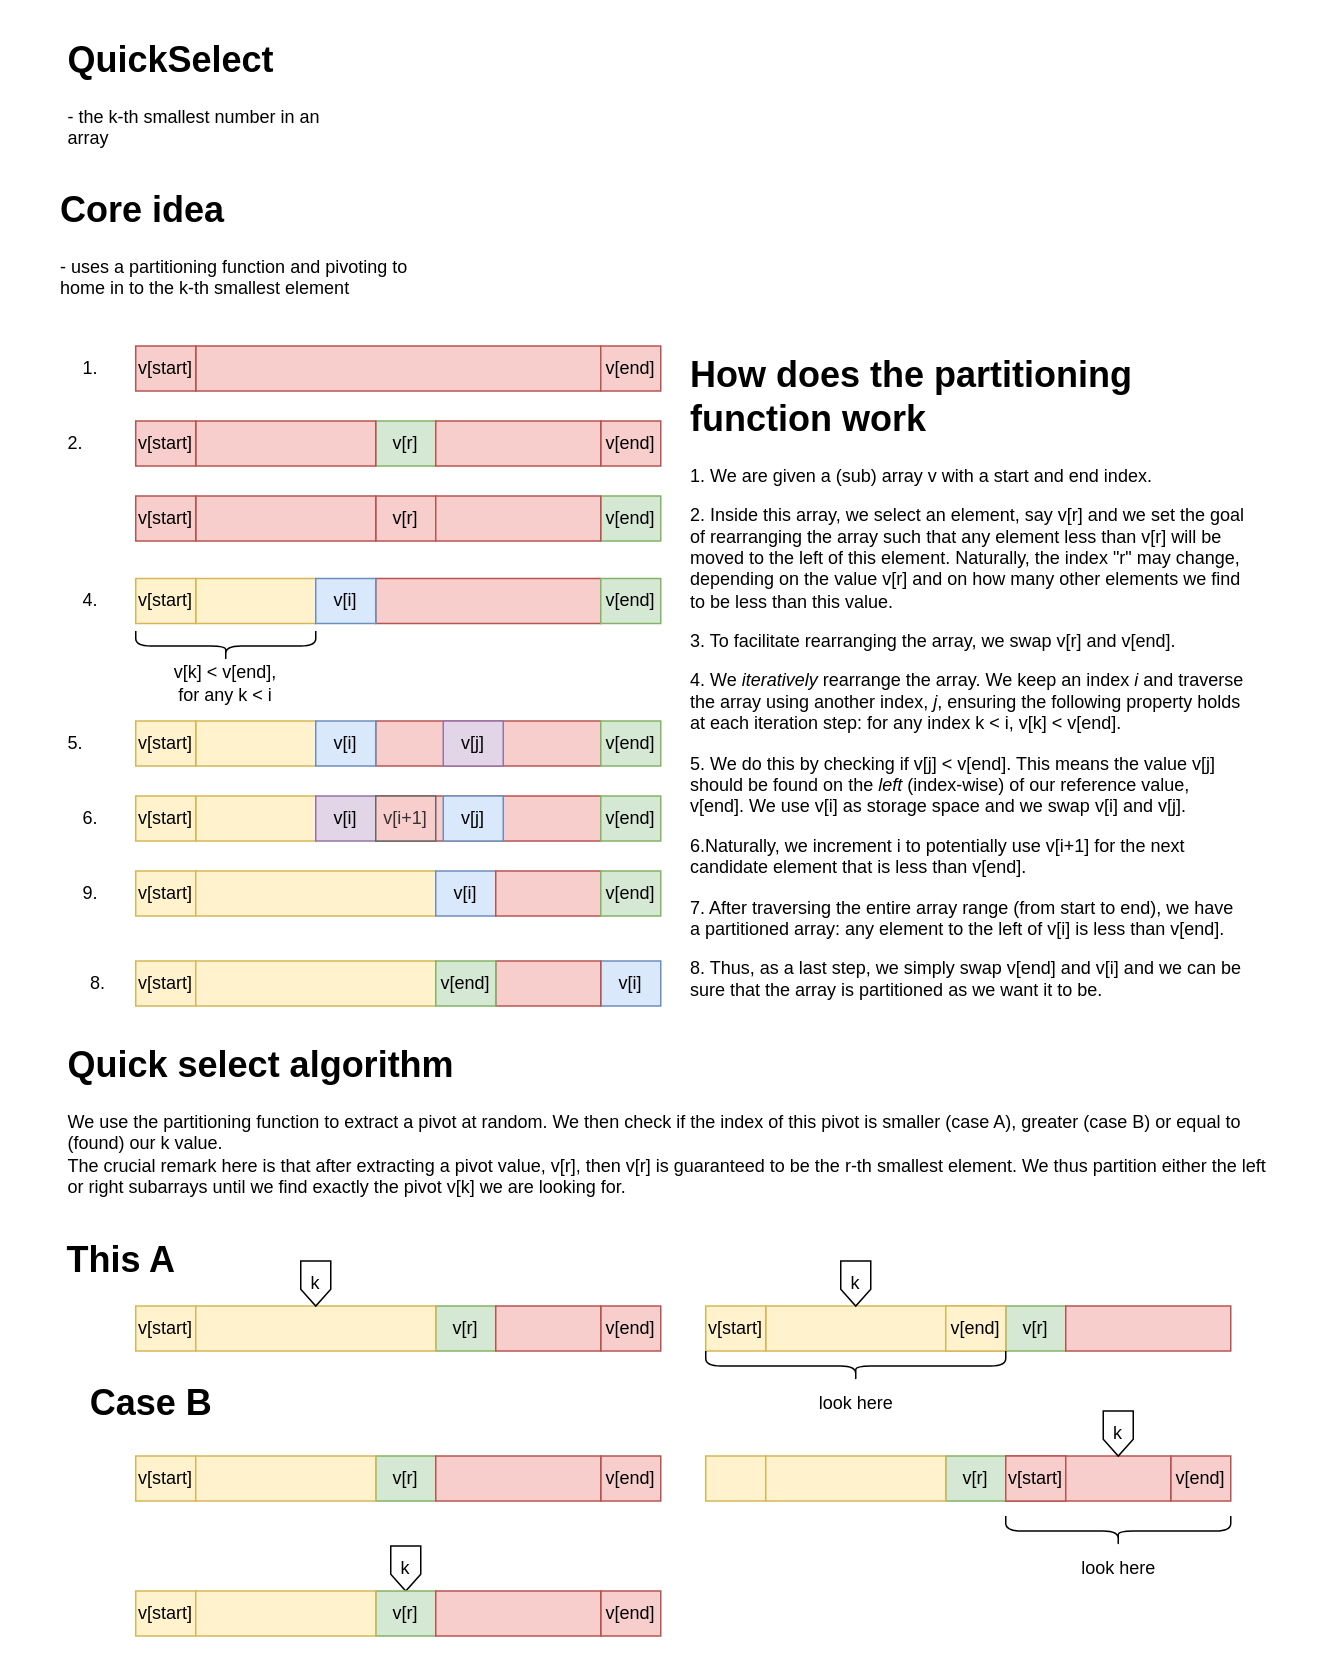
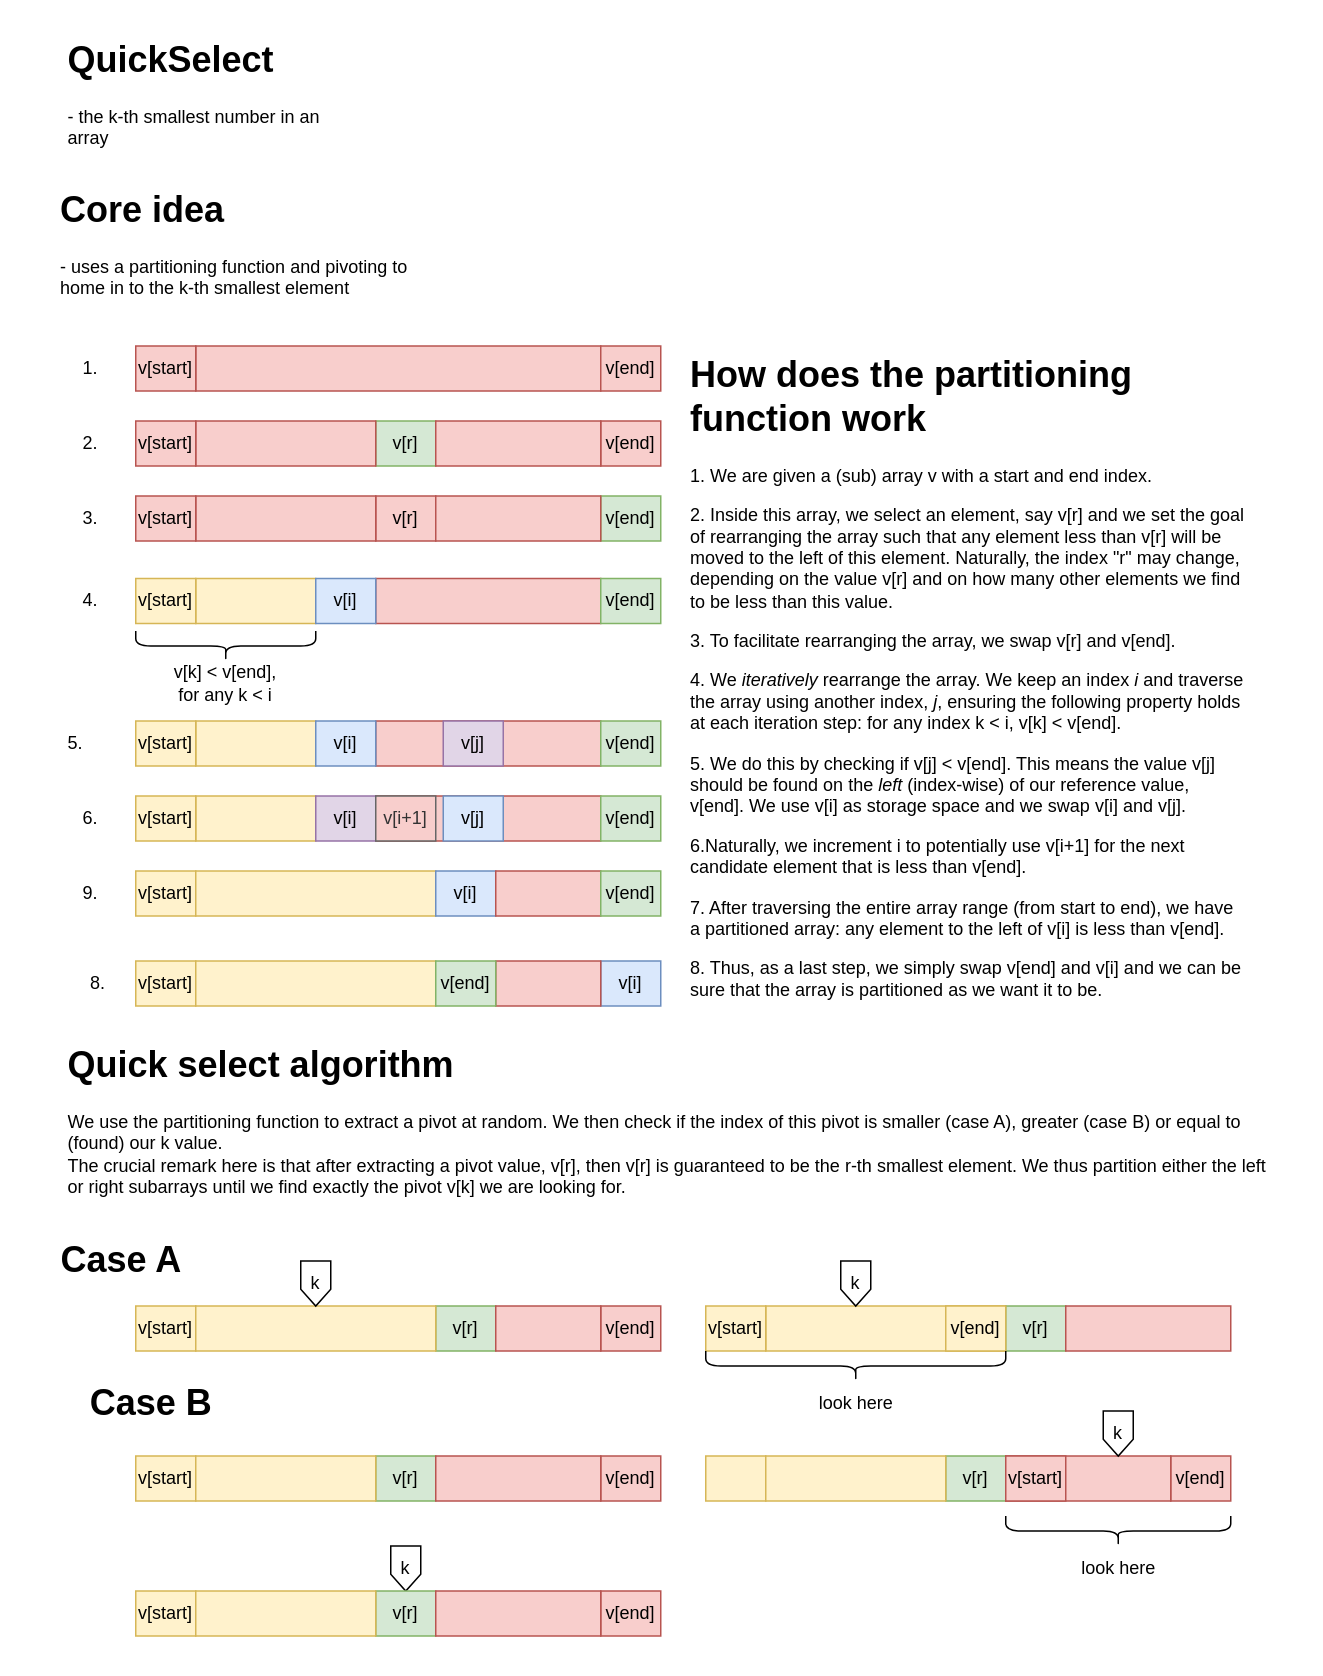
node "2.": moved (76, 443) -> (91, 443)
node "3.": added
node "This A": label "This A" -> "Case A"
